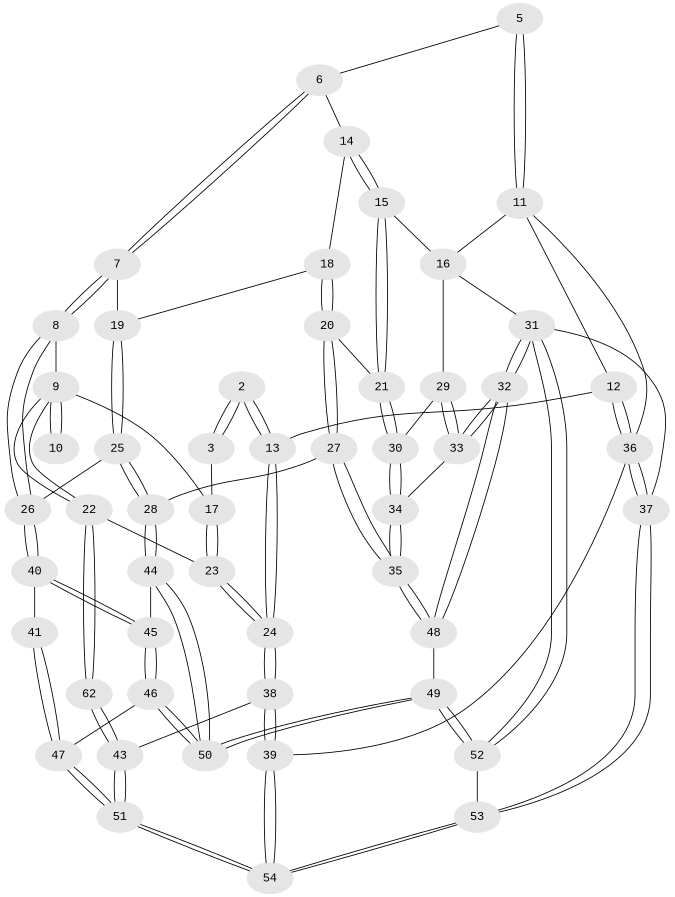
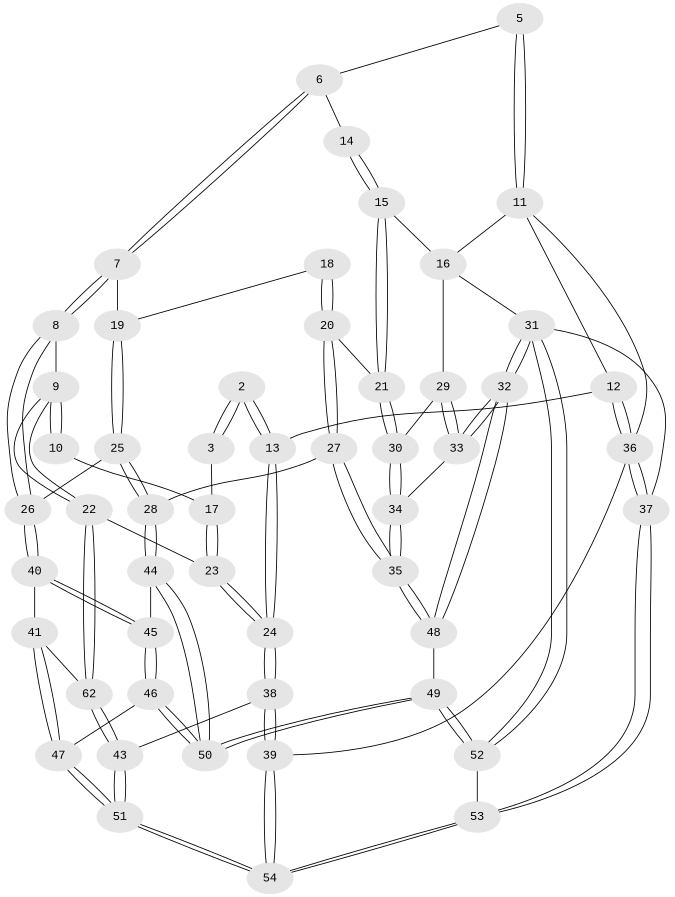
edge "14" -- "18": removed
edge "9" -- "17": now "10" -- "17"
edge "41" -- "62": added
